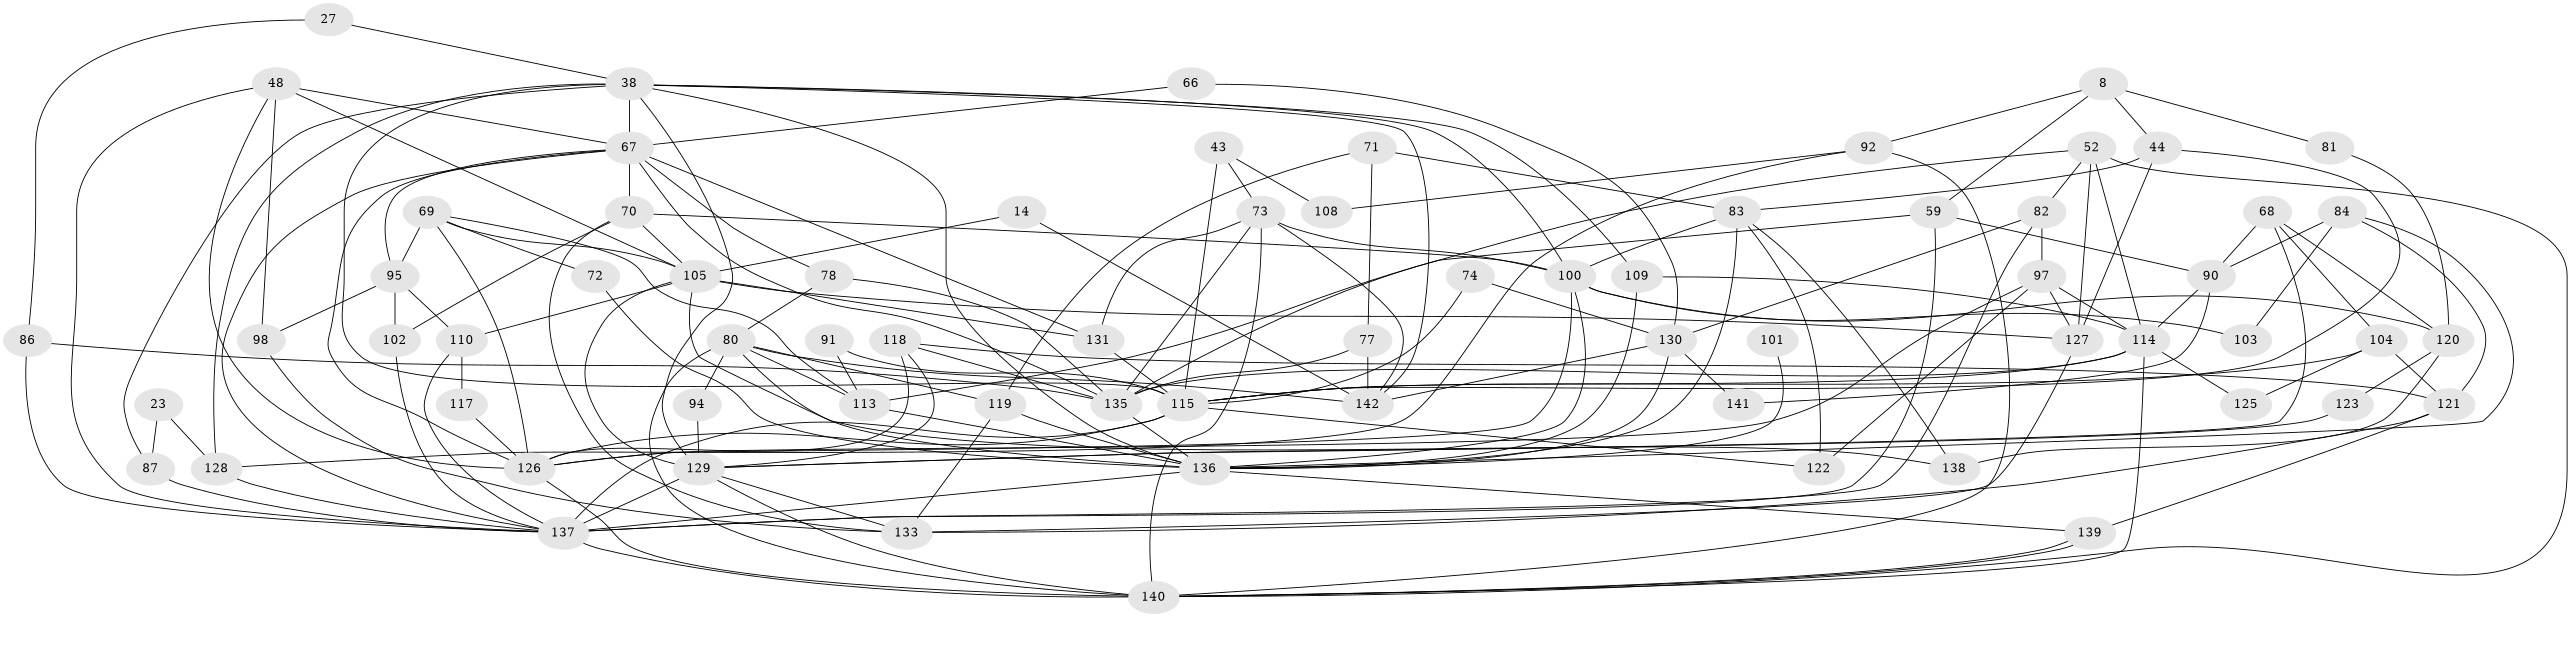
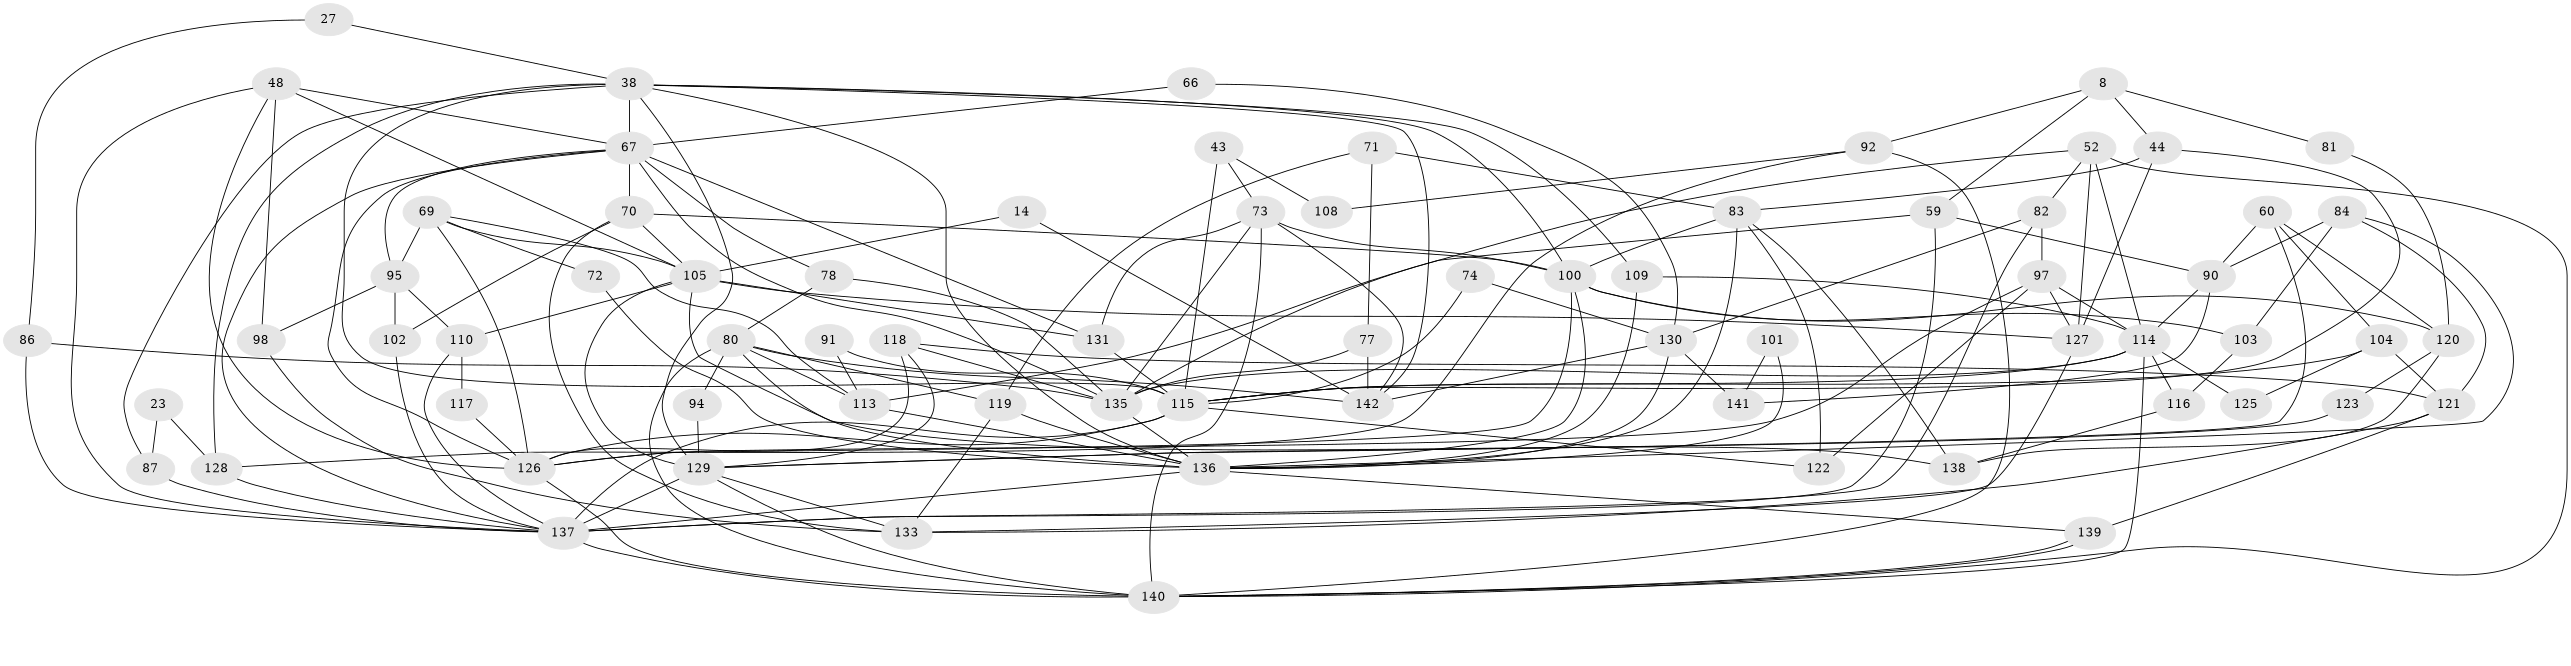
node "68": label "68" -> "60"
edge "101" -- "141": added
node "116": added
